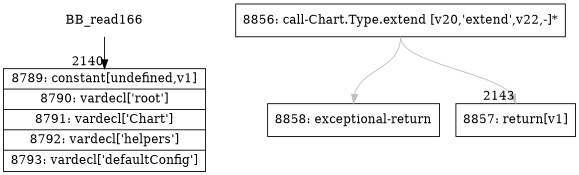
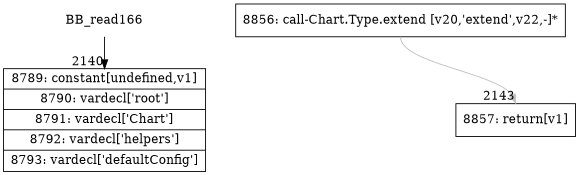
node "8858: exceptional-return": removed
